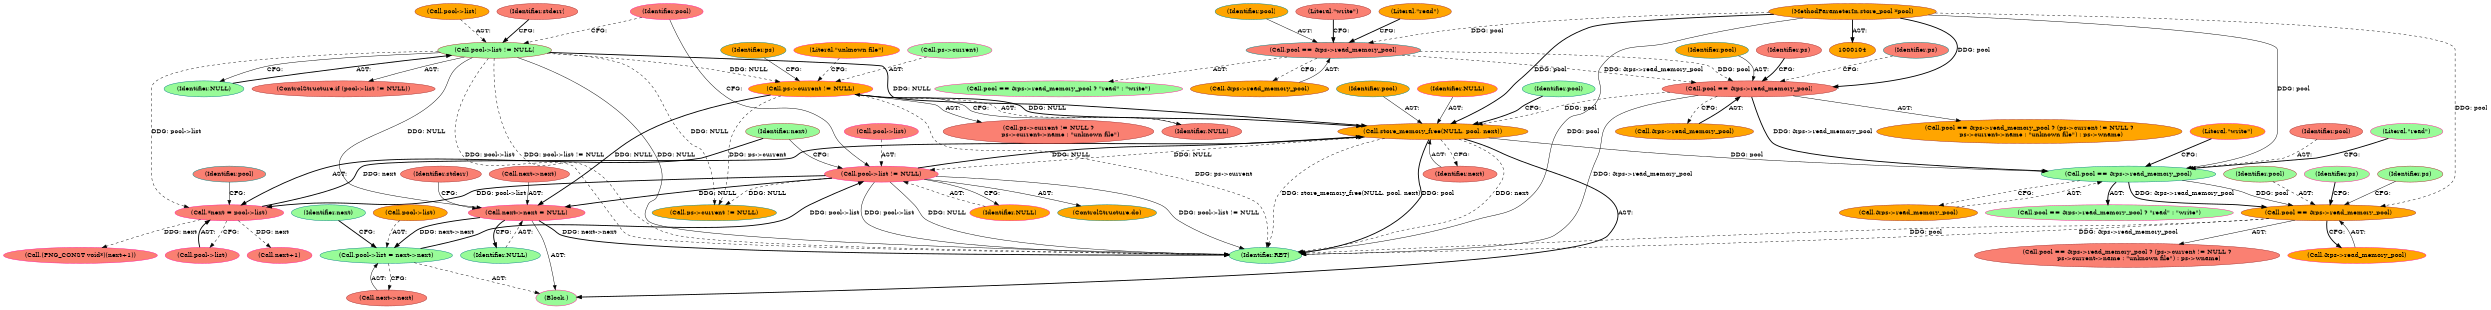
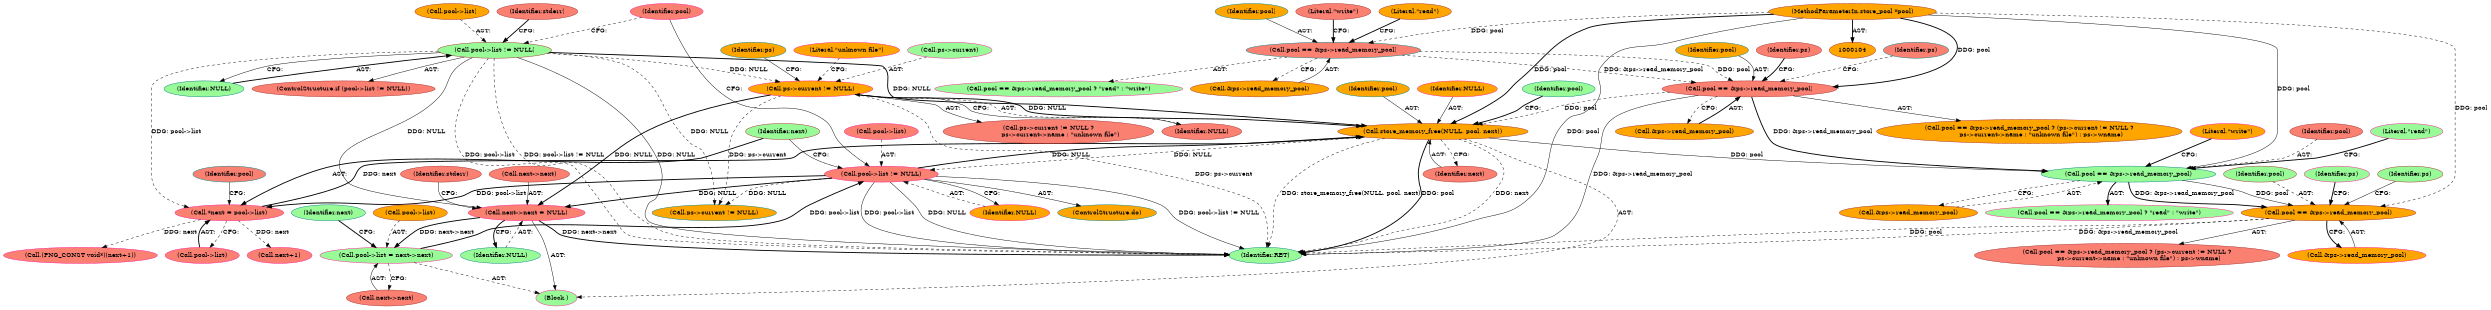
node "(Call,pool->list = next->next)": color teal -> deeppink
edge "(Call,store_memory_free(NULL, pool, next))" -> "(Block,)": style bold -> dashed
